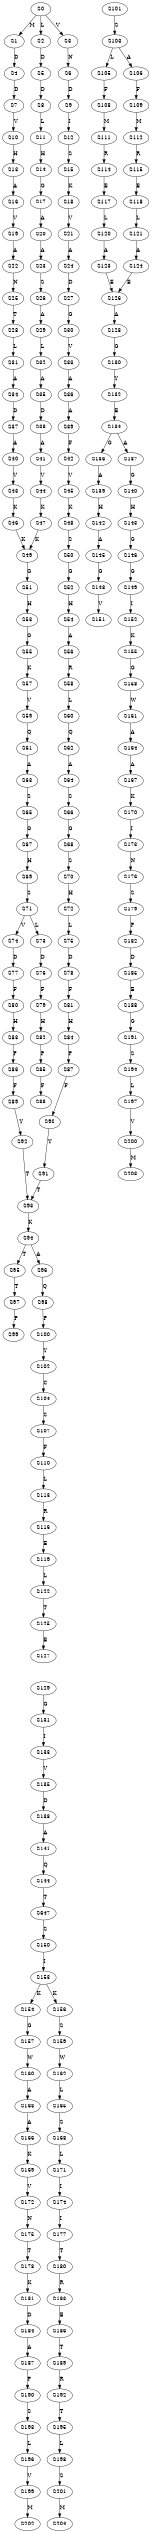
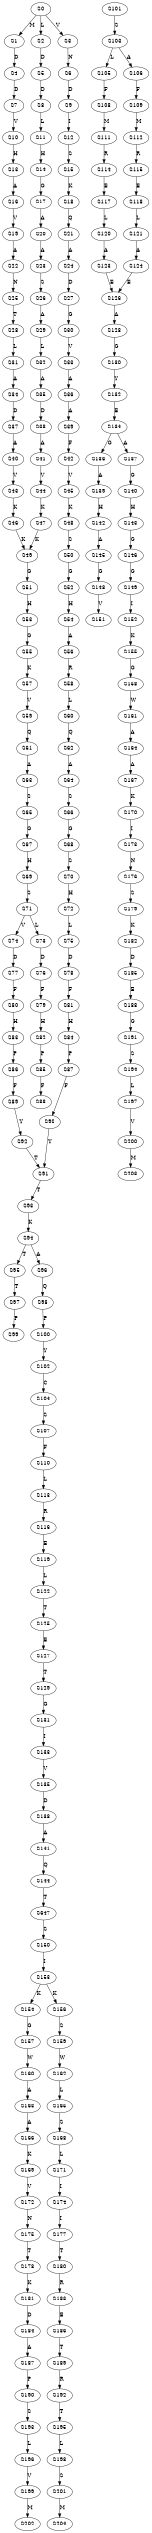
edge "S18" -> "S21": label "V" -> "Q"
edge "S179" -> "S182": label "P" -> "K"
edge "S92" -> "S93": now "S92" -> "S91"
edge "S127" -> "S129": added, label "T"
